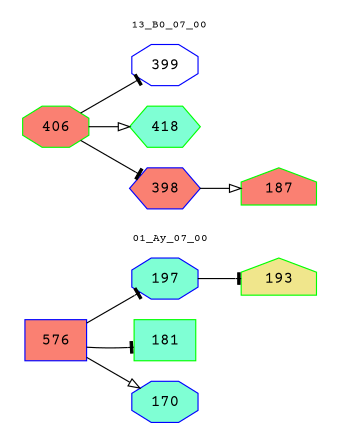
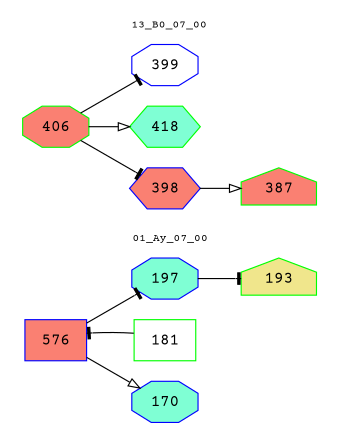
node "187": label "187" -> "387"
node "181": fillcolor aquamarine -> white
edge "576" -> "181": reversed
